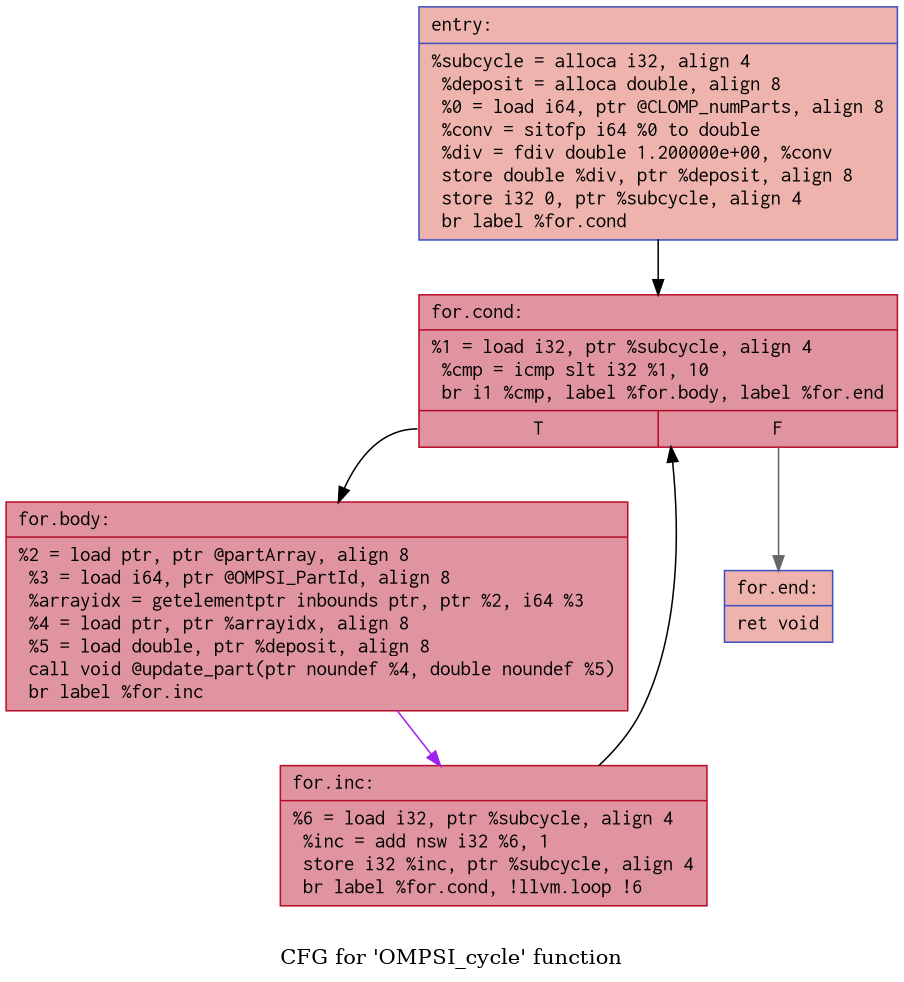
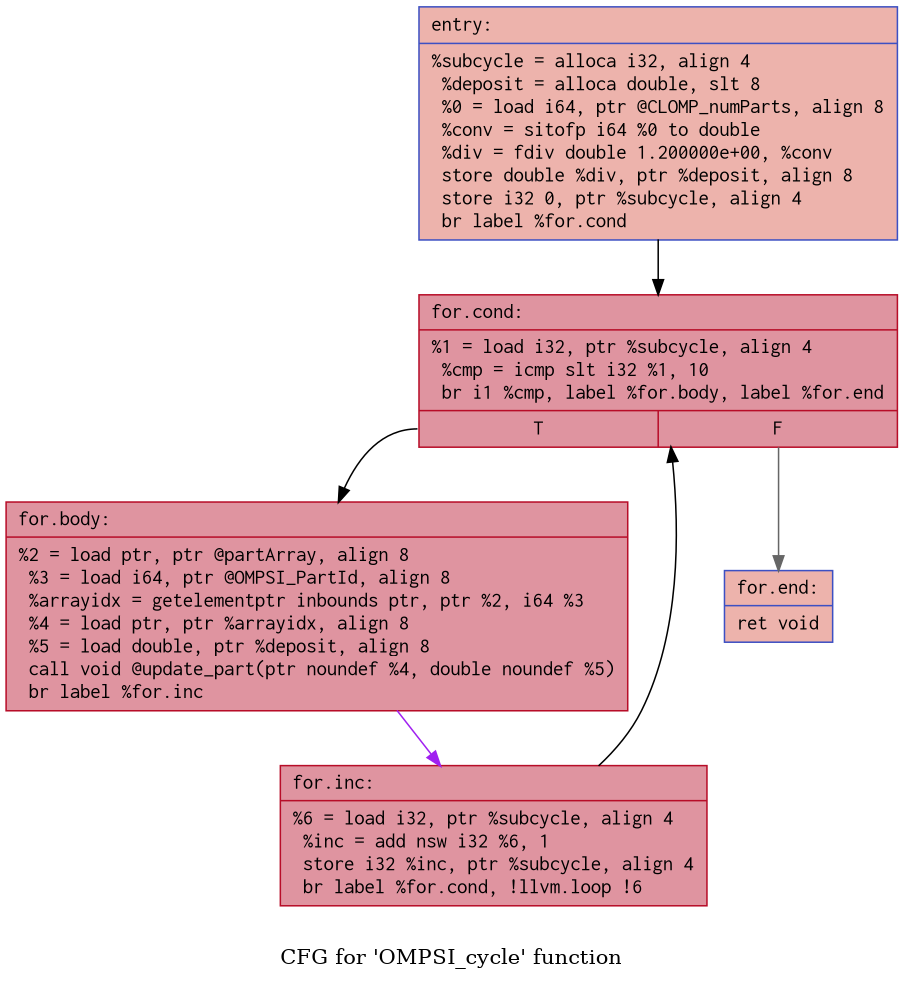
node "entry:": text "%deposit = alloca double, align 8" -> "%deposit = alloca double, slt 8"
